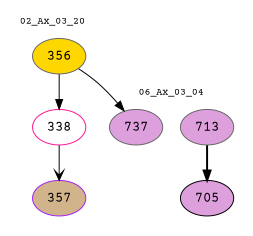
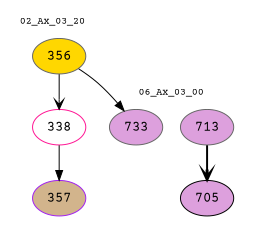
edge "356" -> "338": arrowhead normal -> vee
cluster "06_Ax_03_04": label "06_Ax_03_04" -> "06_Ax_03_00"
node "737": label "737" -> "733"
edge "338" -> "357": arrowhead vee -> normal
edge "713" -> "705": arrowhead normal -> vee
